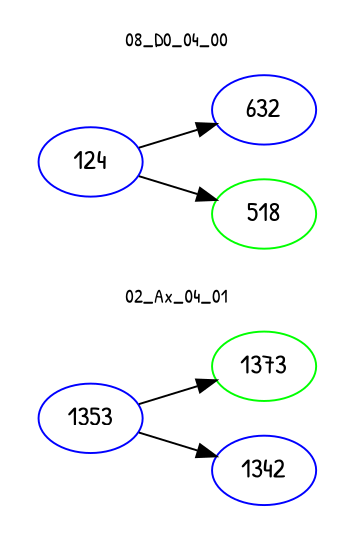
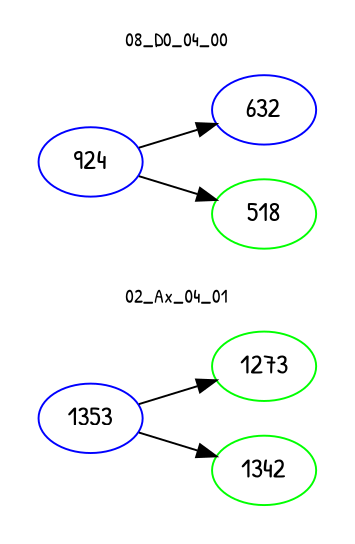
node "124": label "124" -> "924"
node "1373": label "1373" -> "1273"
node "1342": color blue -> green
